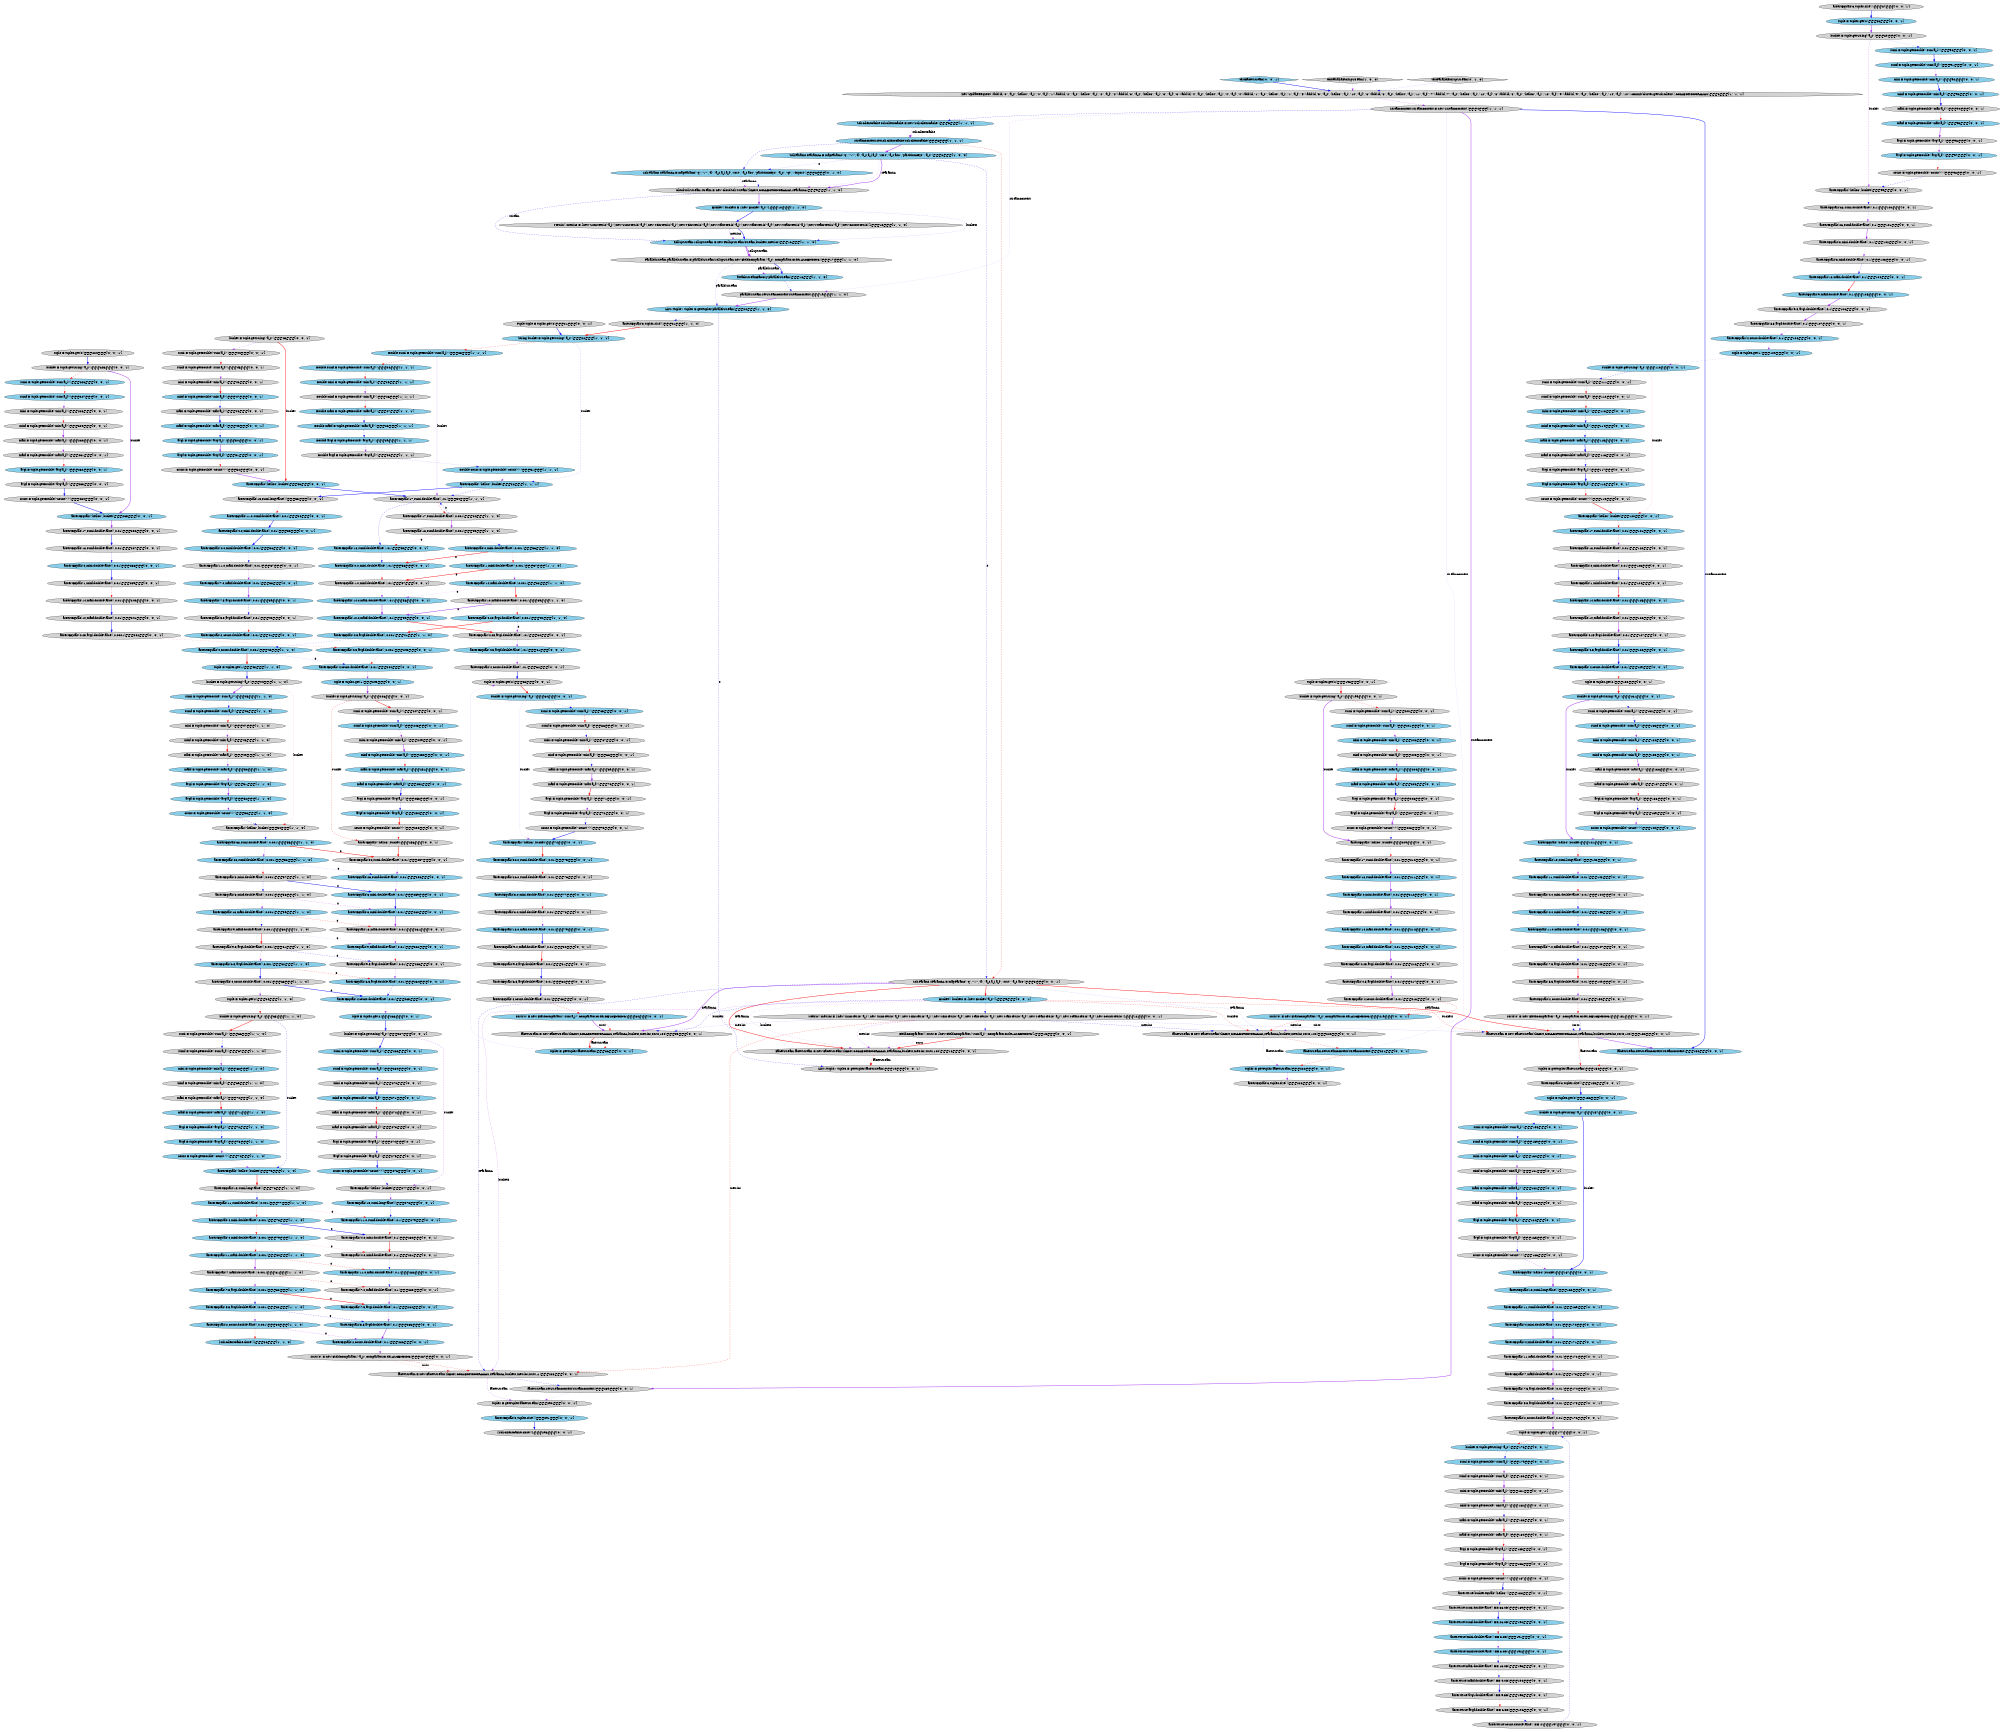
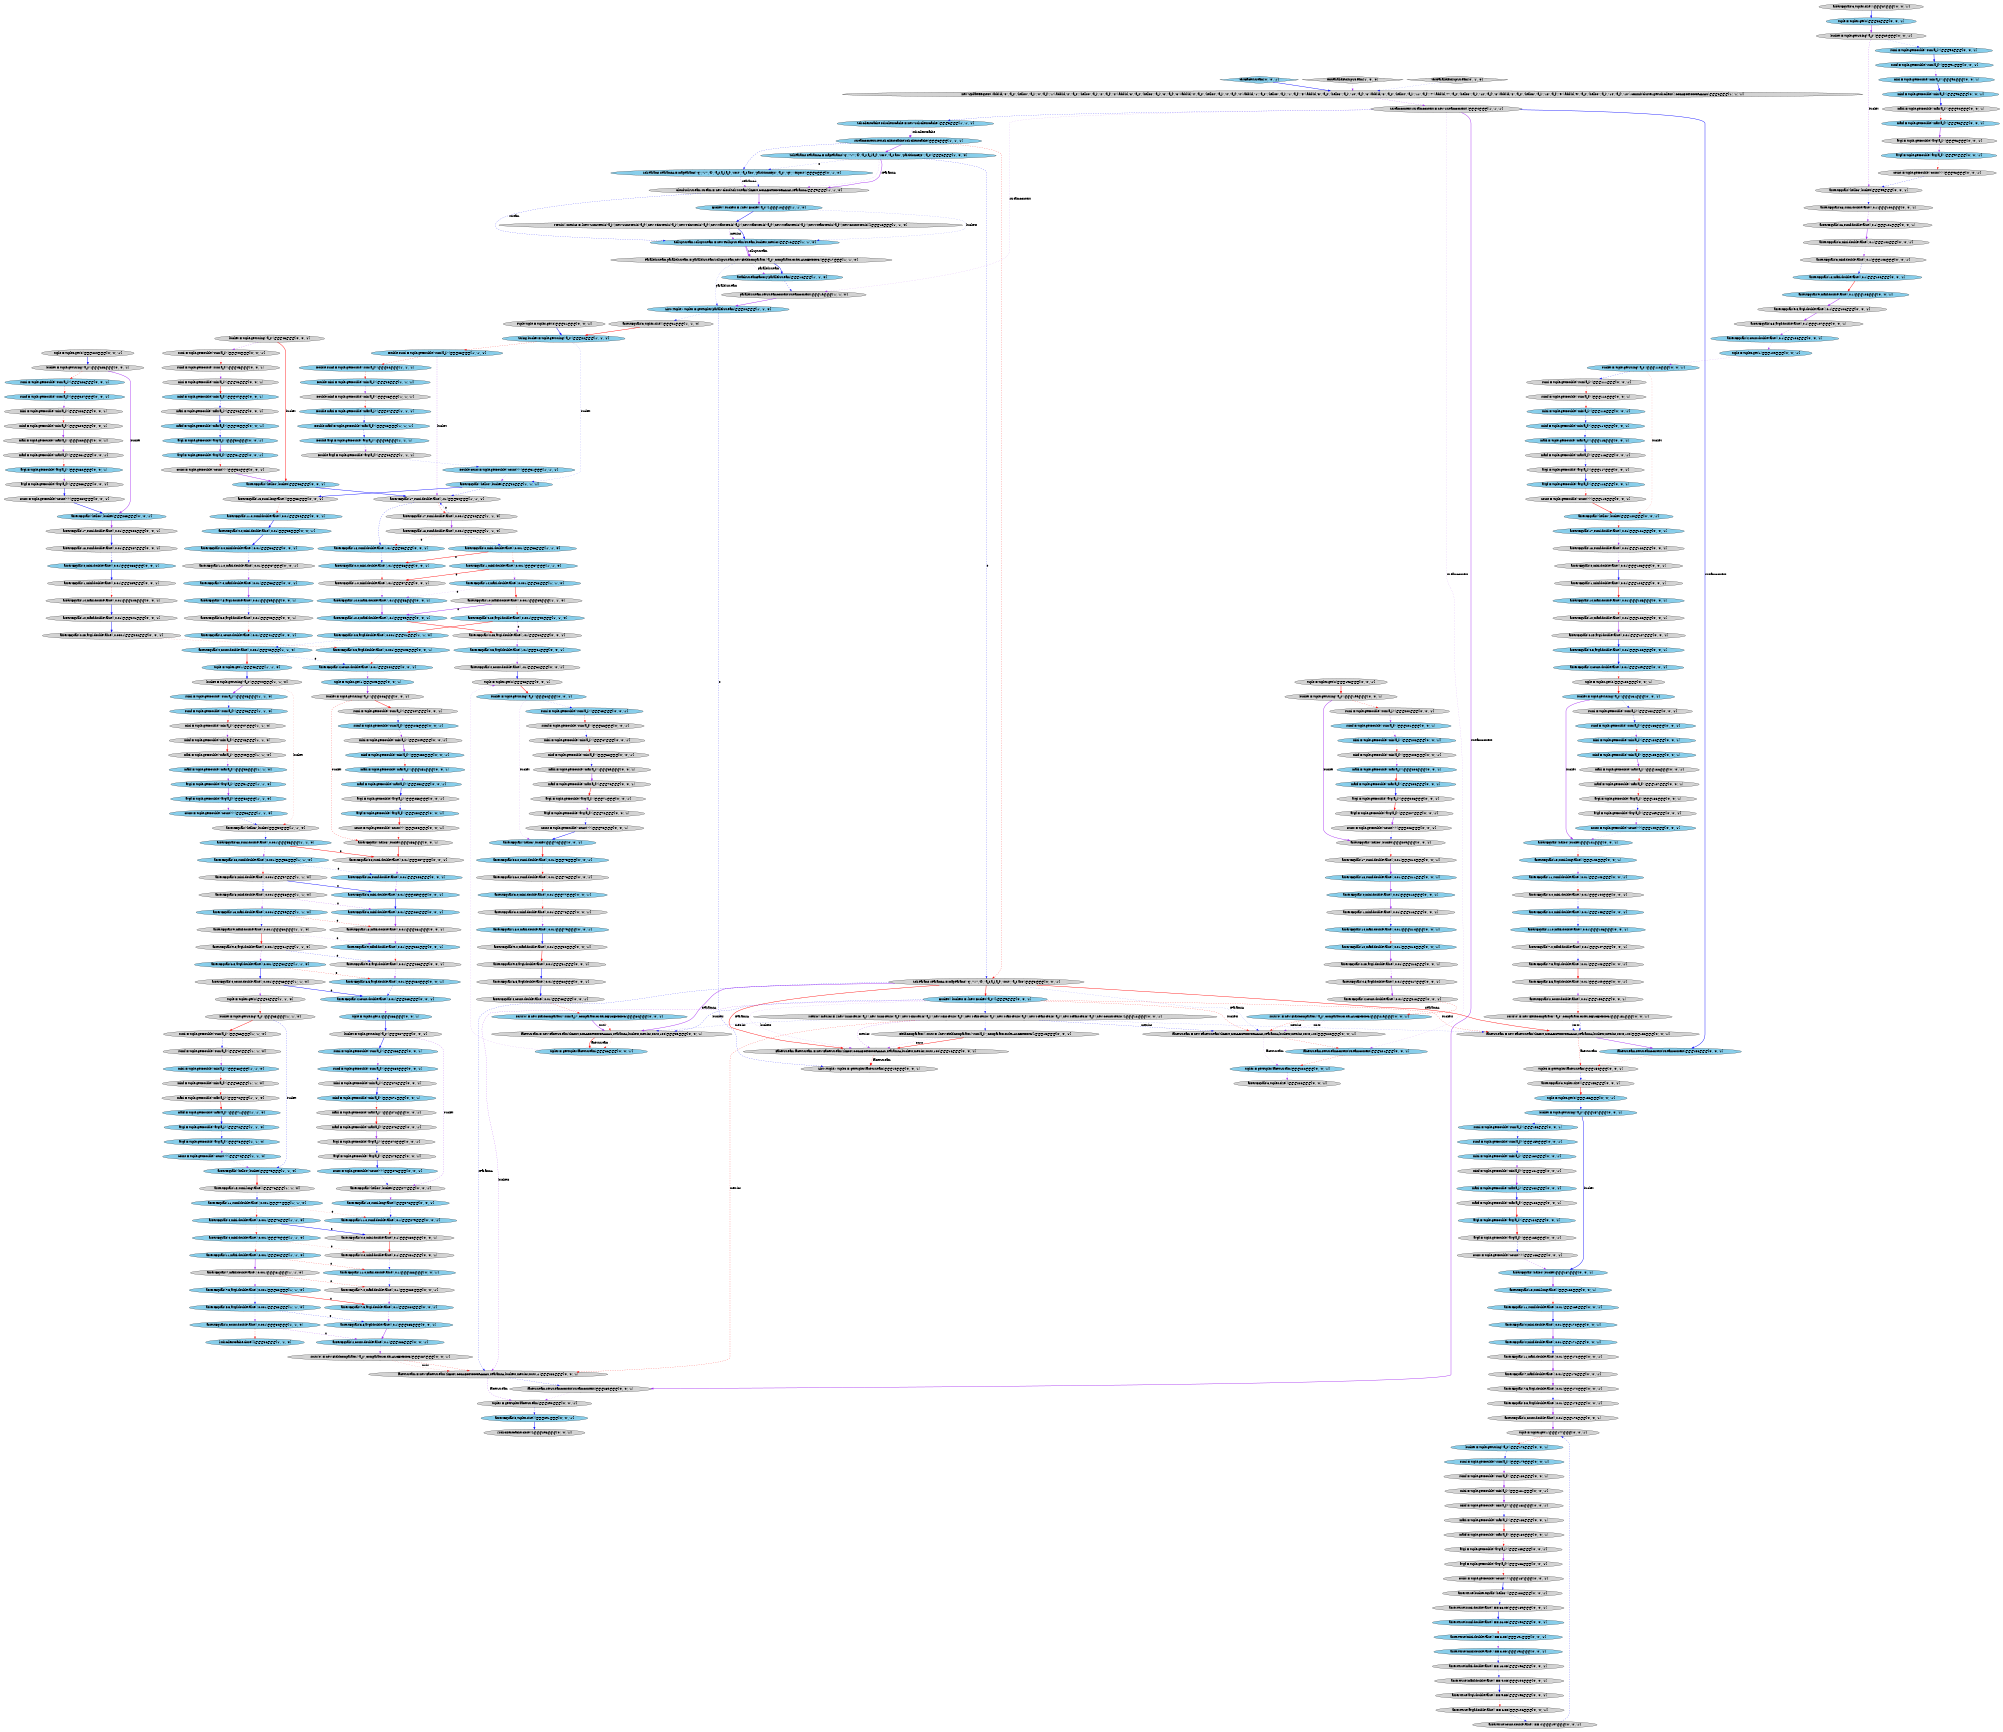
edge "tuples = getTuples(facetStream)@@@154@@@['0', '0', '1']" -> "assertEquals(3,tuples.size())@@@155@@@['0', '0', '1']": added
edge "assertEquals(3,tuples.size())@@@155@@@['0', '0', '1']" -> "tuple = tuples.get(0)@@@156@@@['0', '0', '1']": color blue -> red
edge "tuples = getTuples(facetStream)@@@290@@@['0', '0', '1']" -> "assertEquals(3,tuples.size())@@@291@@@['0', '0', '1']": added
